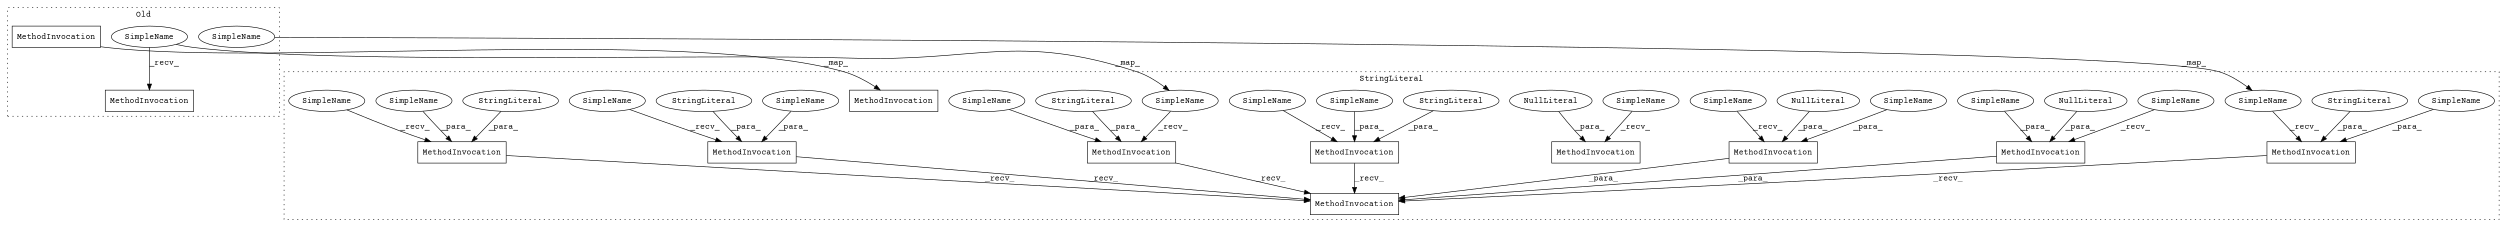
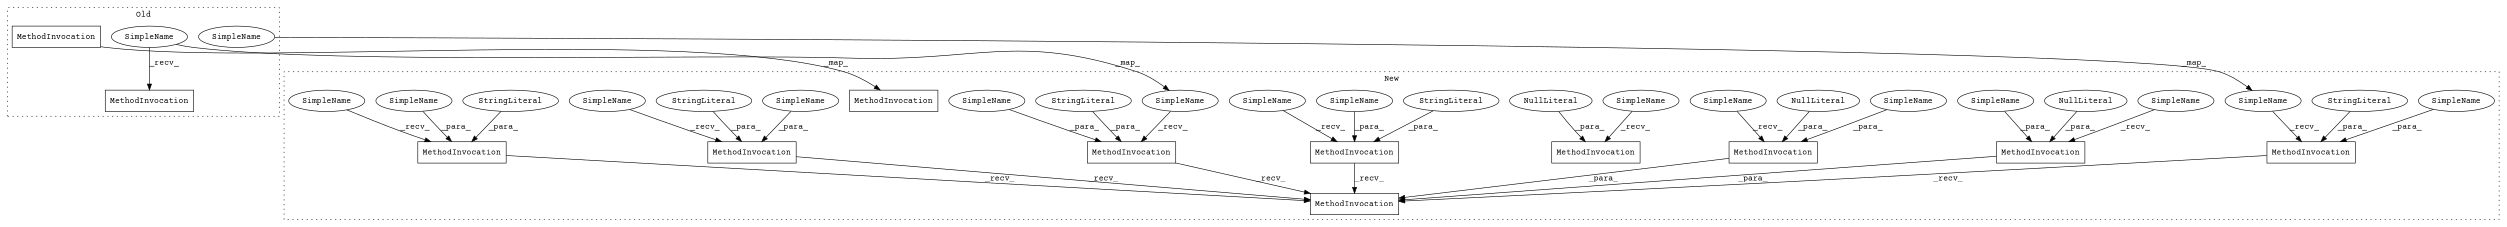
cluster "StringLiteral": label "StringLiteral" -> "New"
